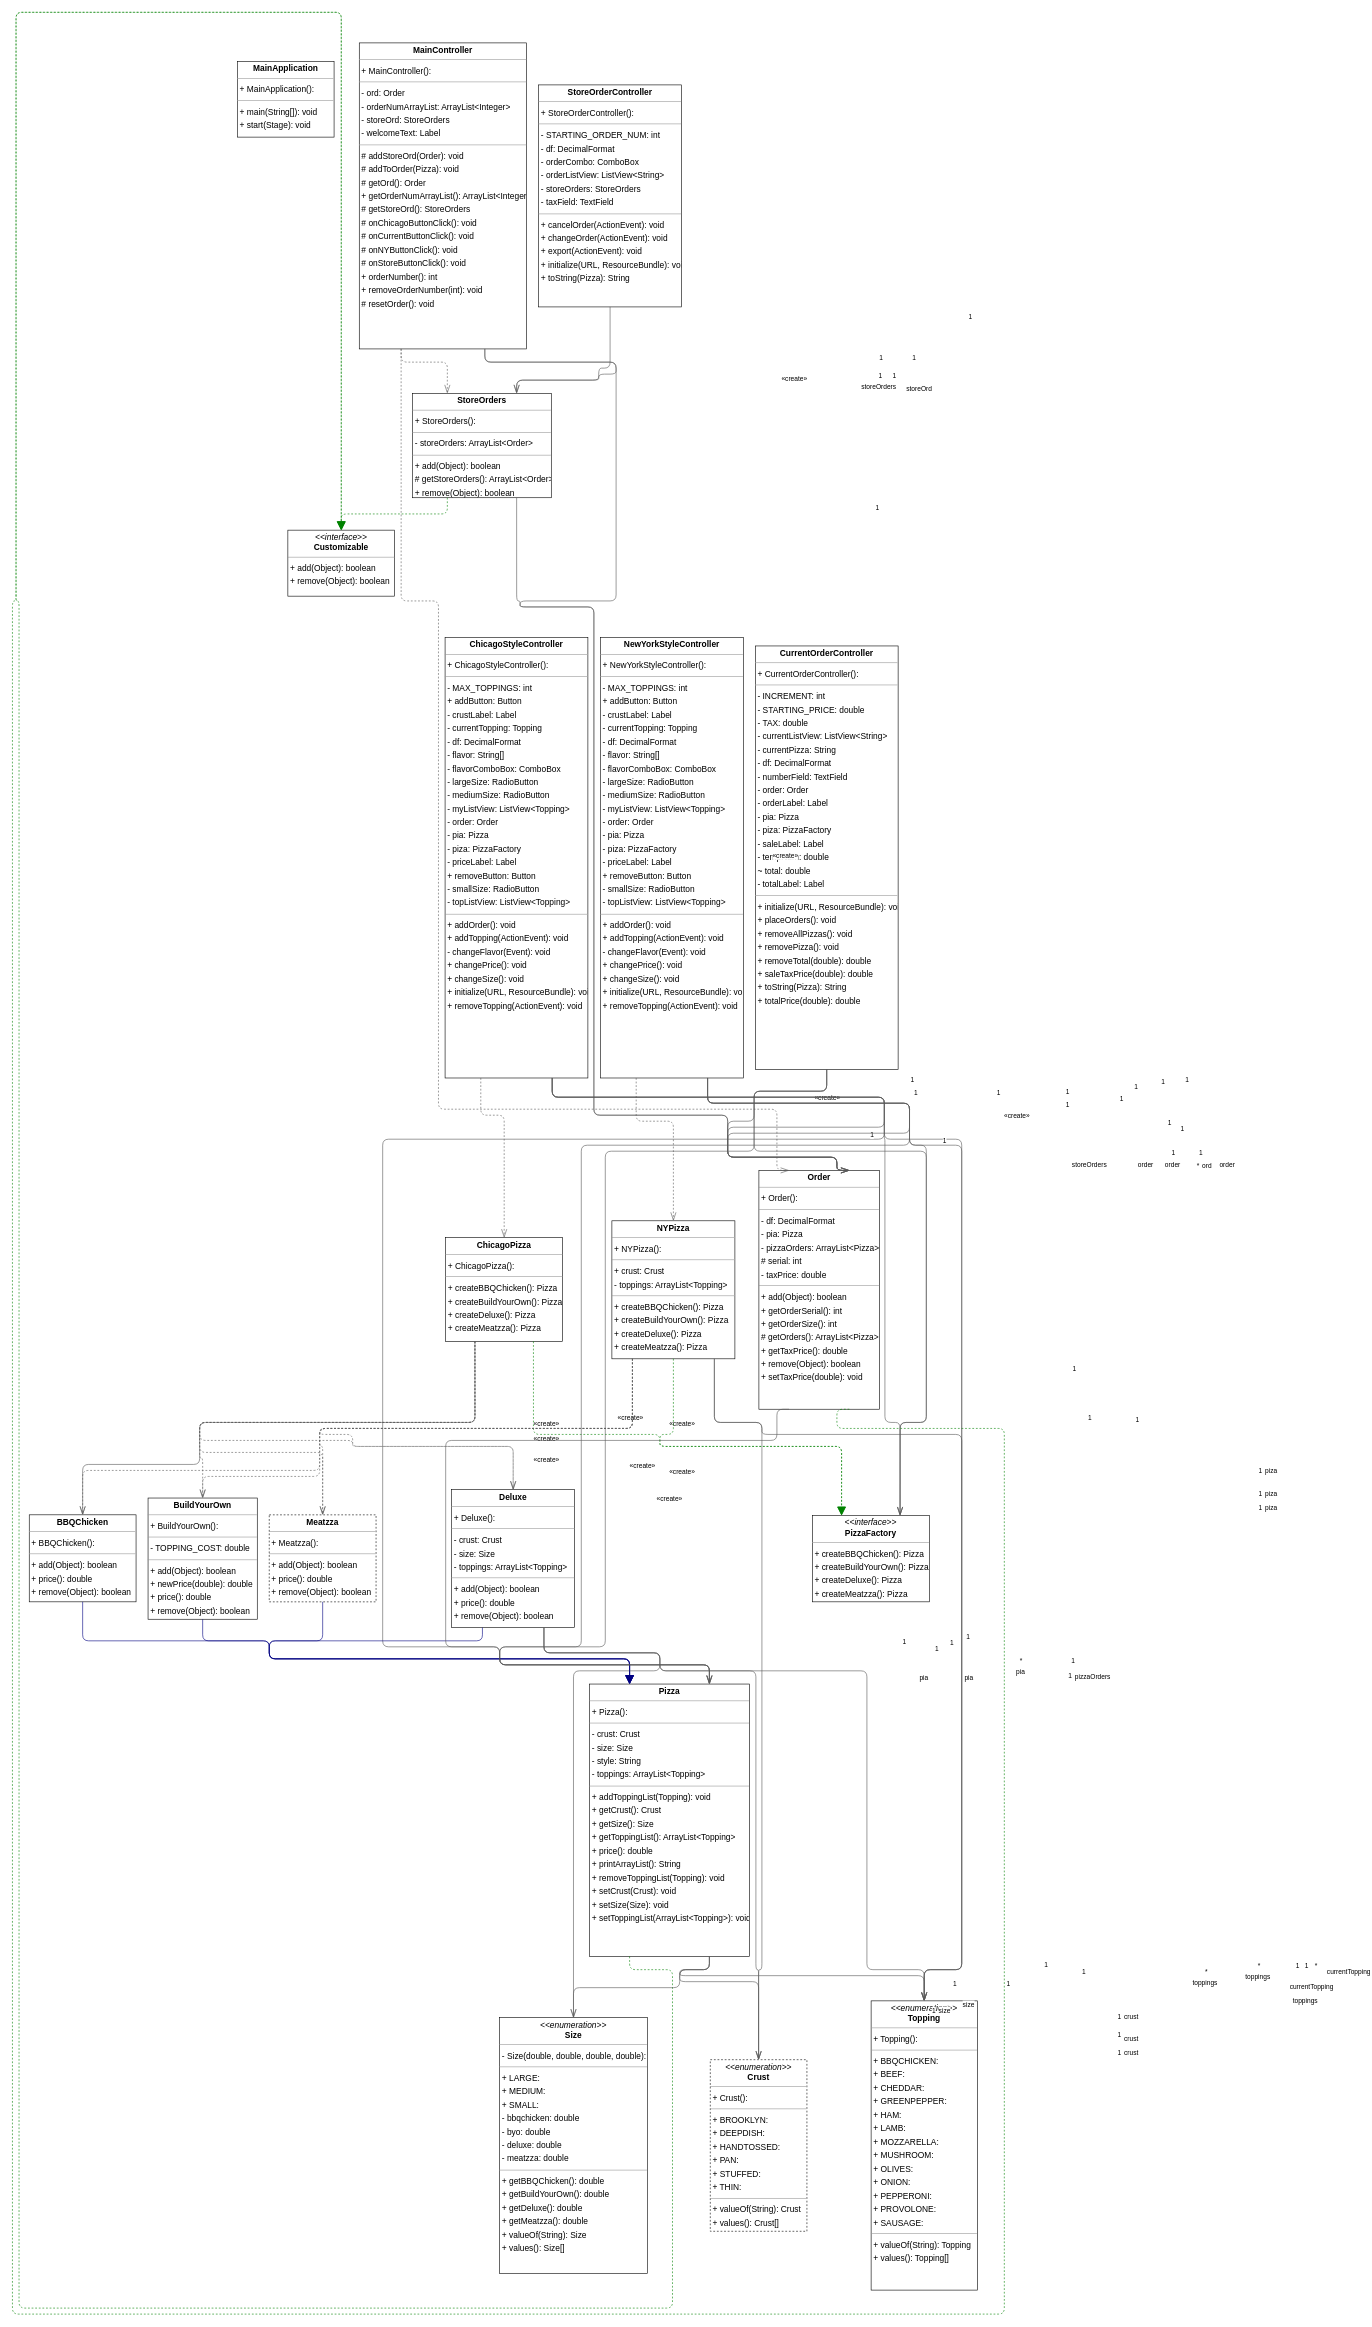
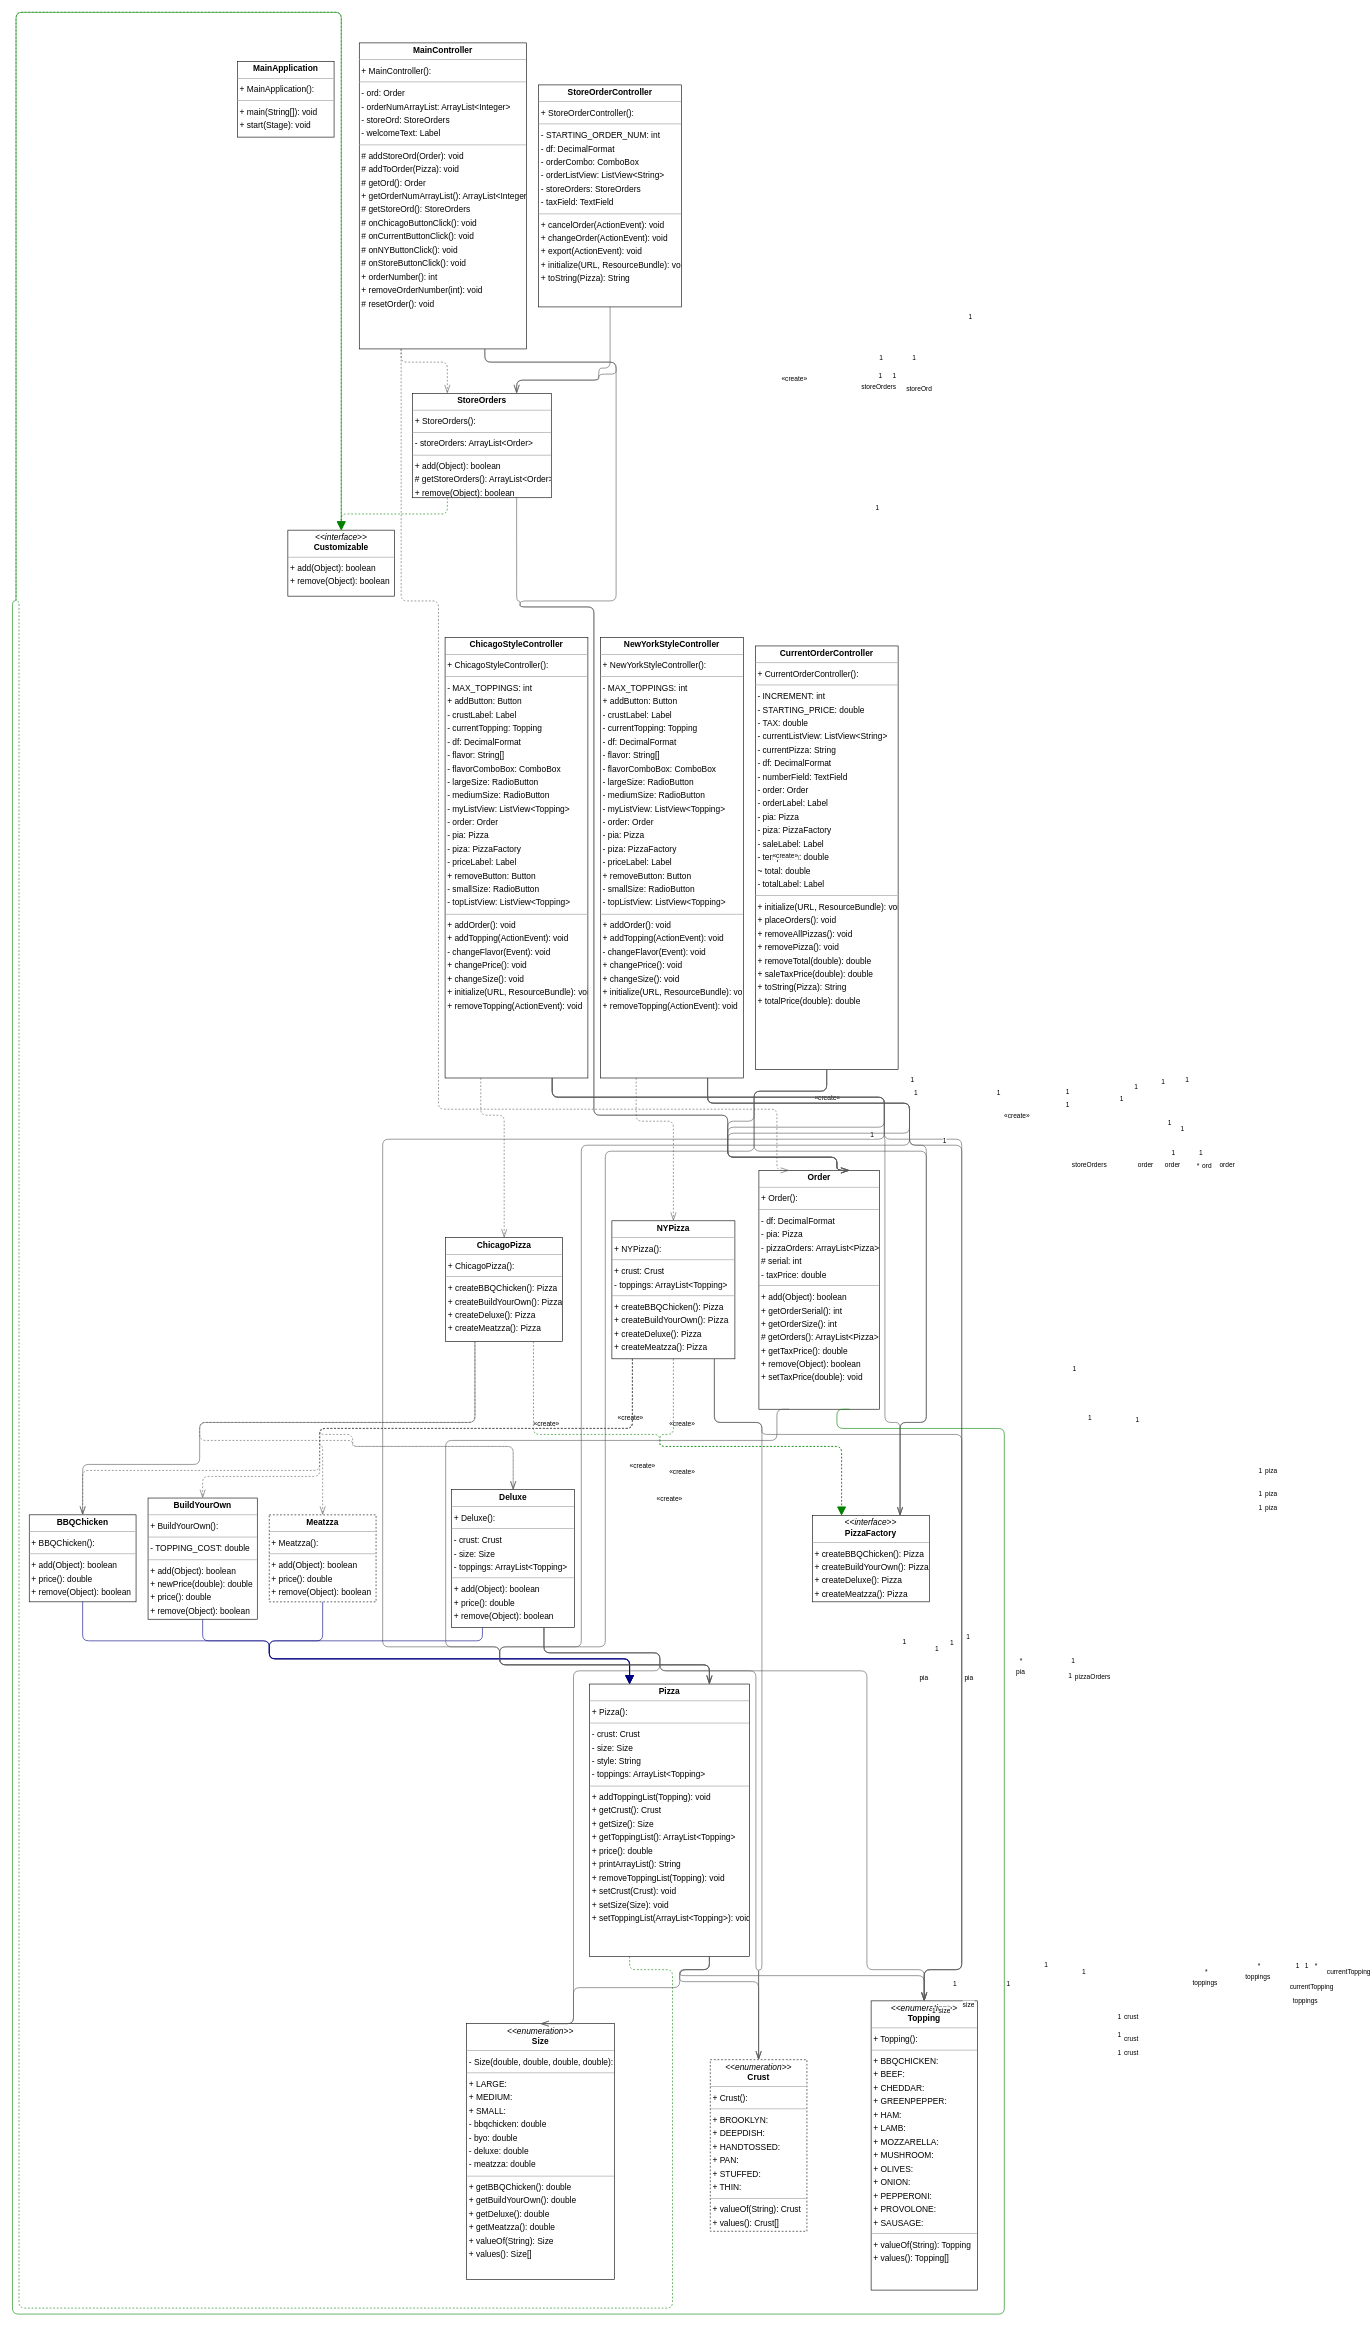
edge "ChicagoPizza + ChicagoPizza(): + createBBQChicken(): Pizza + createBuildYourOwn(): Pizza + createDeluxe(): Pizza + createMeatzza(): Pizza" -> "Meatzza + Meatzza(): + add(Object): boolean + price(): double + remove(Object): boolean": removed, label "«create»"
edge "ChicagoPizza + ChicagoPizza(): + createBBQChicken(): Pizza + createBuildYourOwn(): Pizza + createDeluxe(): Pizza + createMeatzza(): Pizza" -> "BuildYourOwn + BuildYourOwn(): - TOPPING_COST: double + add(Object): boolean + newPrice(double): double + price(): double + remove(Object): boolean": removed, label "«create»"
node "<<enumeration>> Size - Size(double, double, double, double): + LARGE: + MEDIUM: + SMALL: - bbqchicken: double - byo: double - deluxe: double - meatzza: double + getBBQChicken(): double + getBuildYourOwn(): double + getDeluxe(): double + getMeatzza(): double + valueOf(String): Size + values(): Size[]": moved (573, 2145) -> (540, 2151)
edge "Order + Order(): - df: DecimalFormat - pia: Pizza - pizzaOrders: ArrayList<Pizza> # serial: int - taxPrice: double + add(Object): boolean + getOrderSerial(): int + getOrderSize(): int # getOrders(): ArrayList<Pizza> + getTaxPrice(): double + remove(Object): boolean + setTaxPrice(double): void" -> "<<interface>> Customizable + add(Object): boolean + remove(Object): boolean": style dashed -> solid
